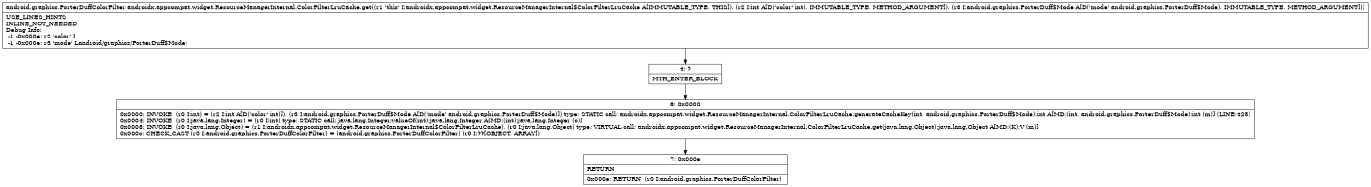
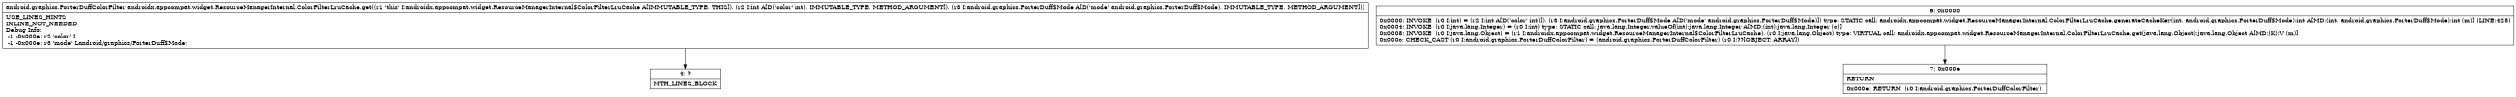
node "4: ?": text "MTH_ENTER_BLOCK" -> "MTH_LINES_BLOCK"
edge "4: ?" -> "6: 0x0000": removed
